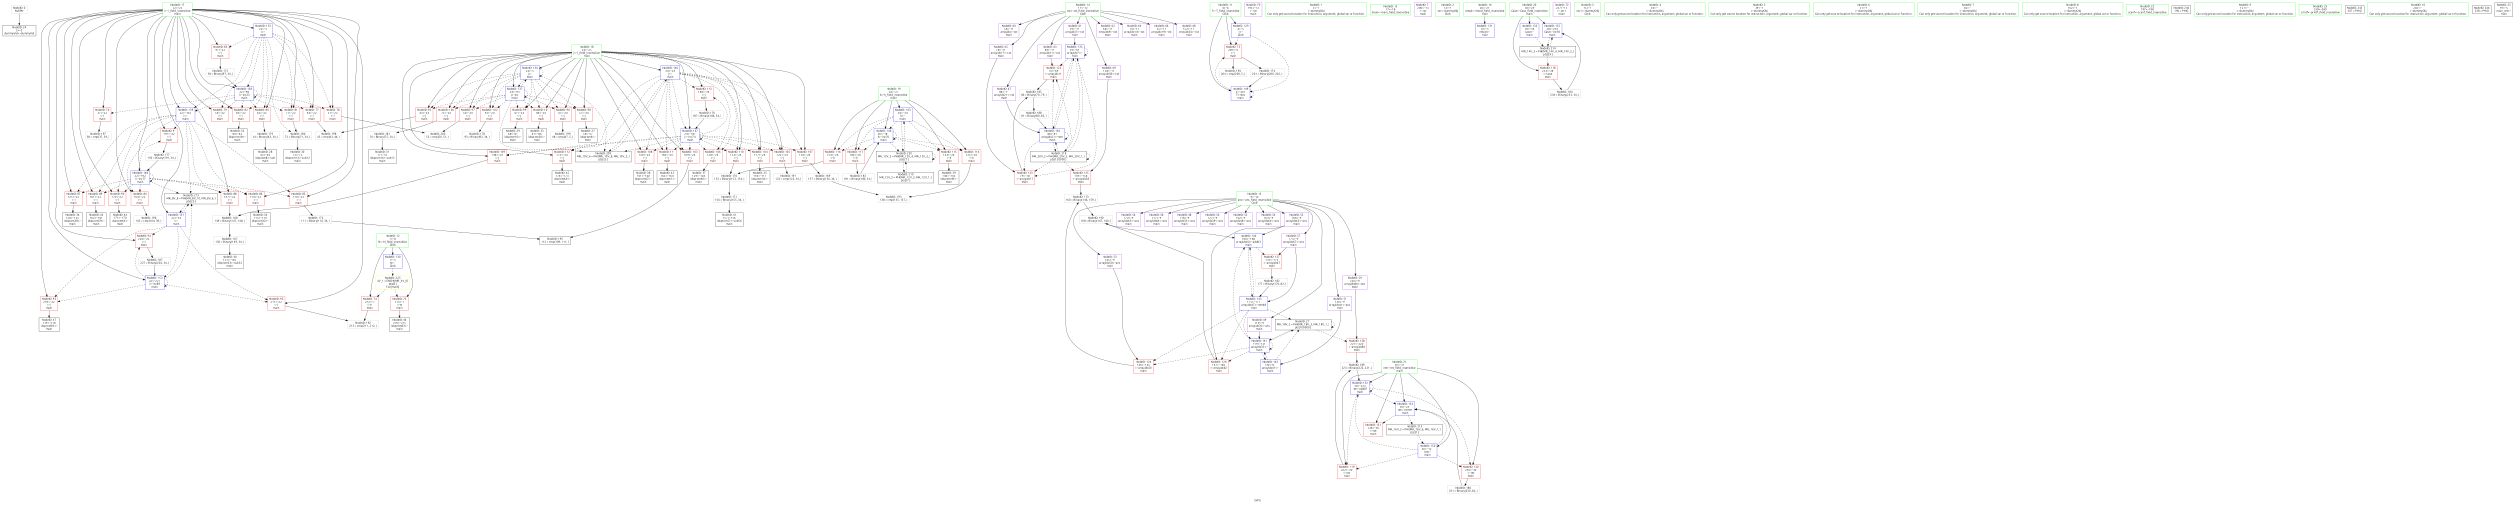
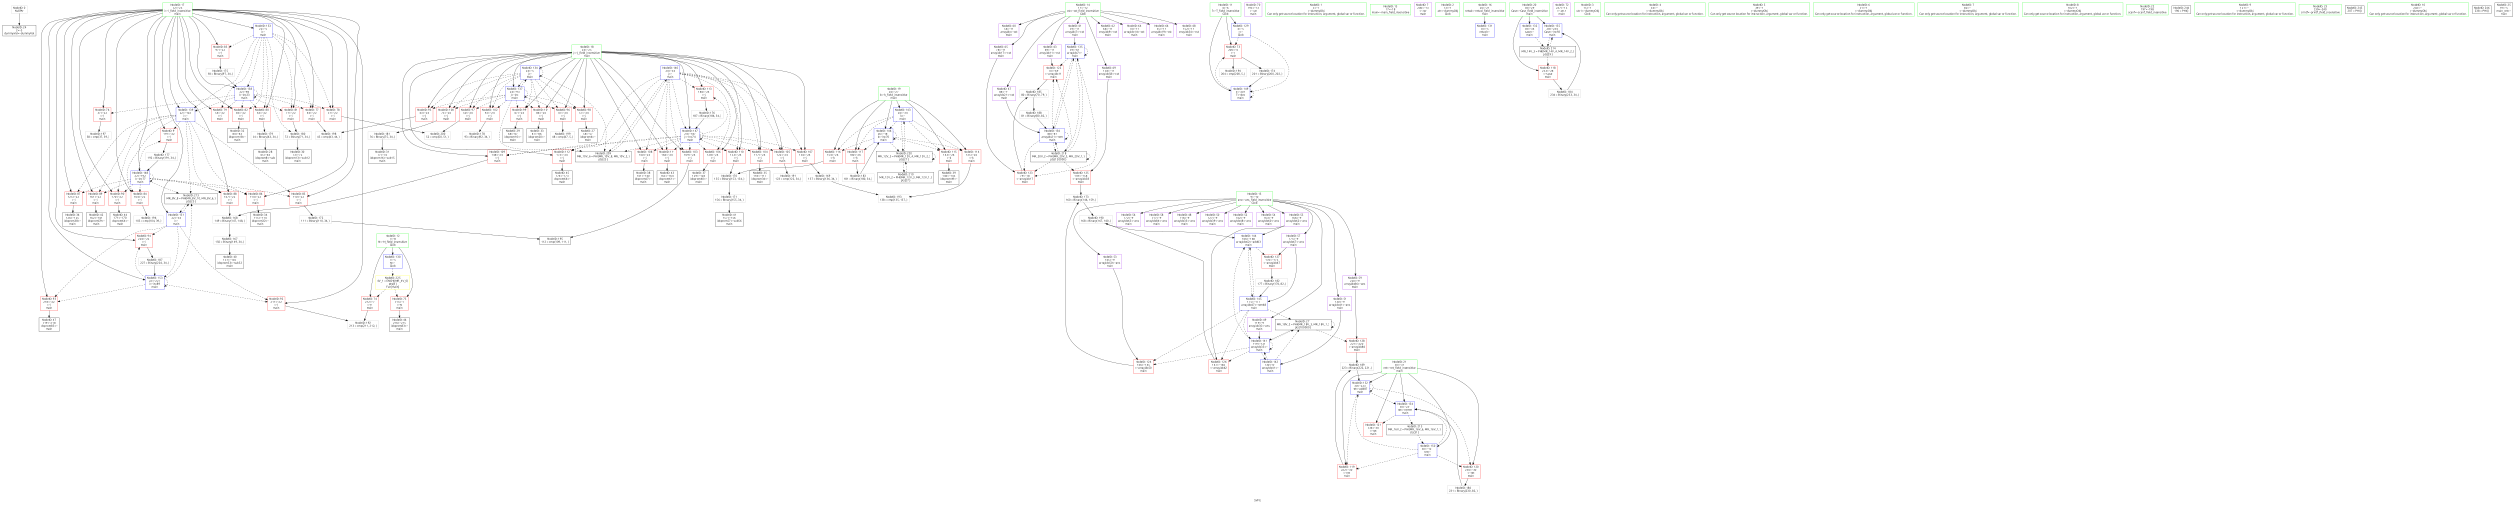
edge "NodeID: 18" -> "NodeID: 140": removed
edge "NodeID: 18" -> "NodeID: 106": style dashed -> solid
